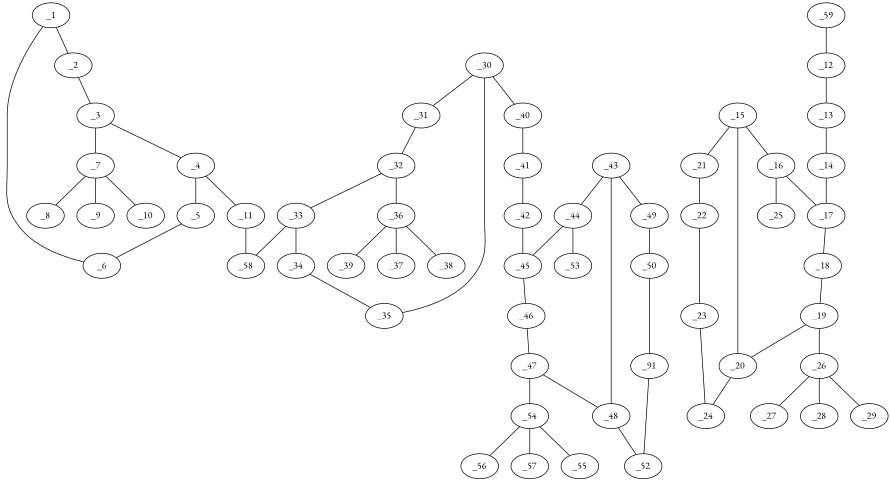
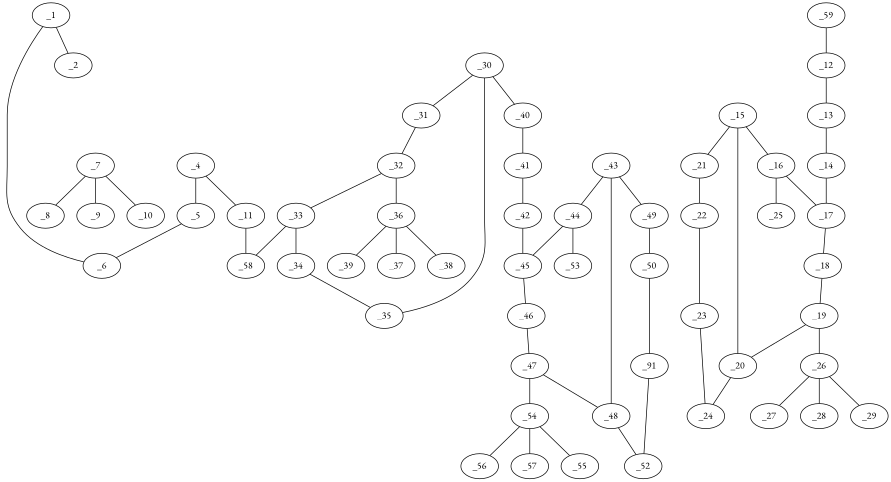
node "_3": removed
